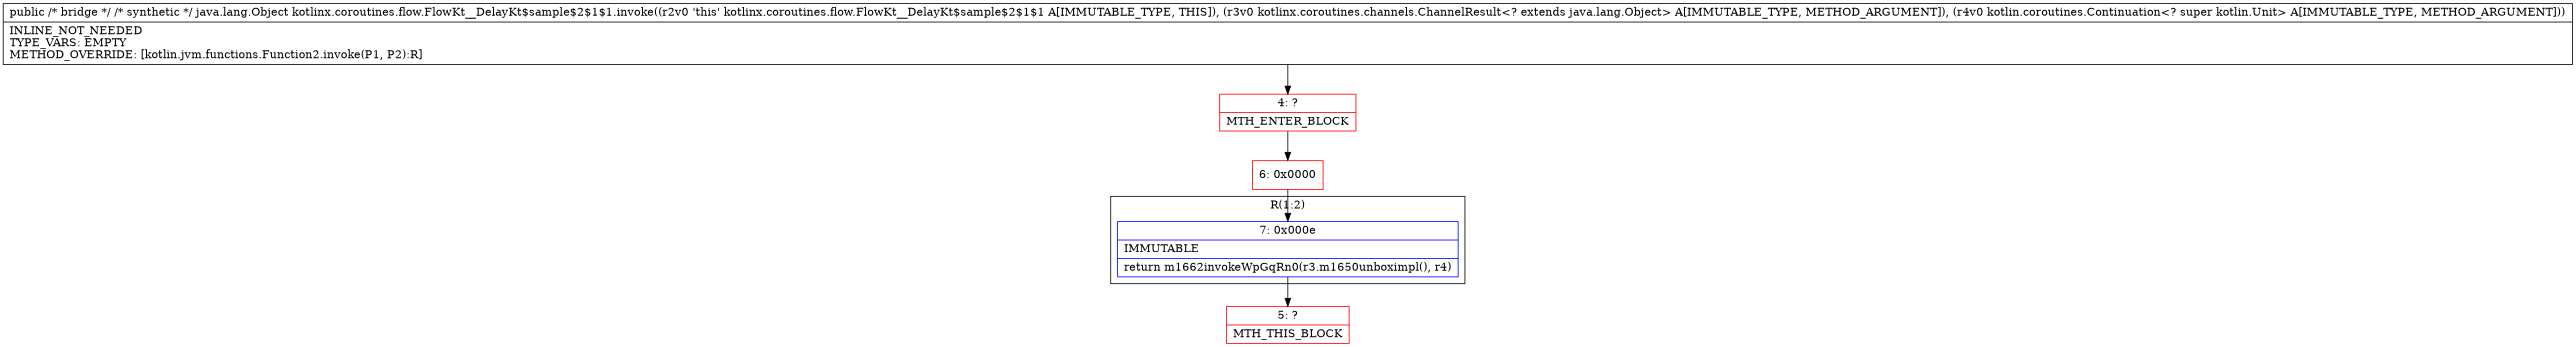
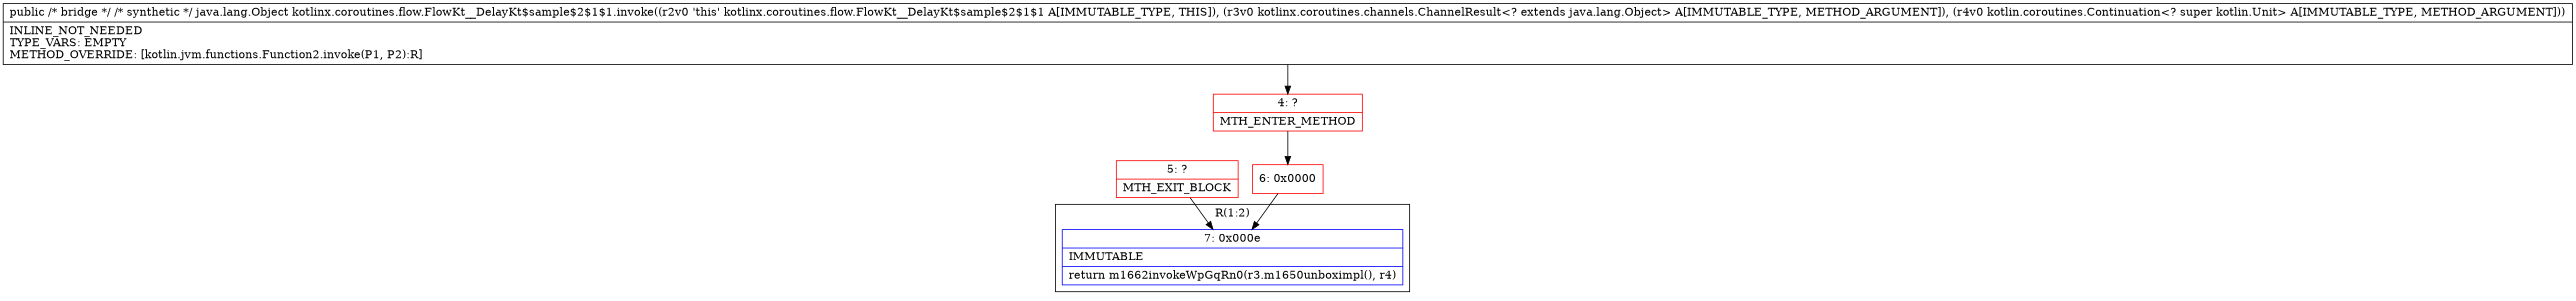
node "4: ?": text "MTH_ENTER_BLOCK" -> "MTH_ENTER_METHOD"
edge "7: 0x000e" -> "5: ?": reversed
node "5: ?": text "MTH_THIS_BLOCK" -> "MTH_EXIT_BLOCK"
